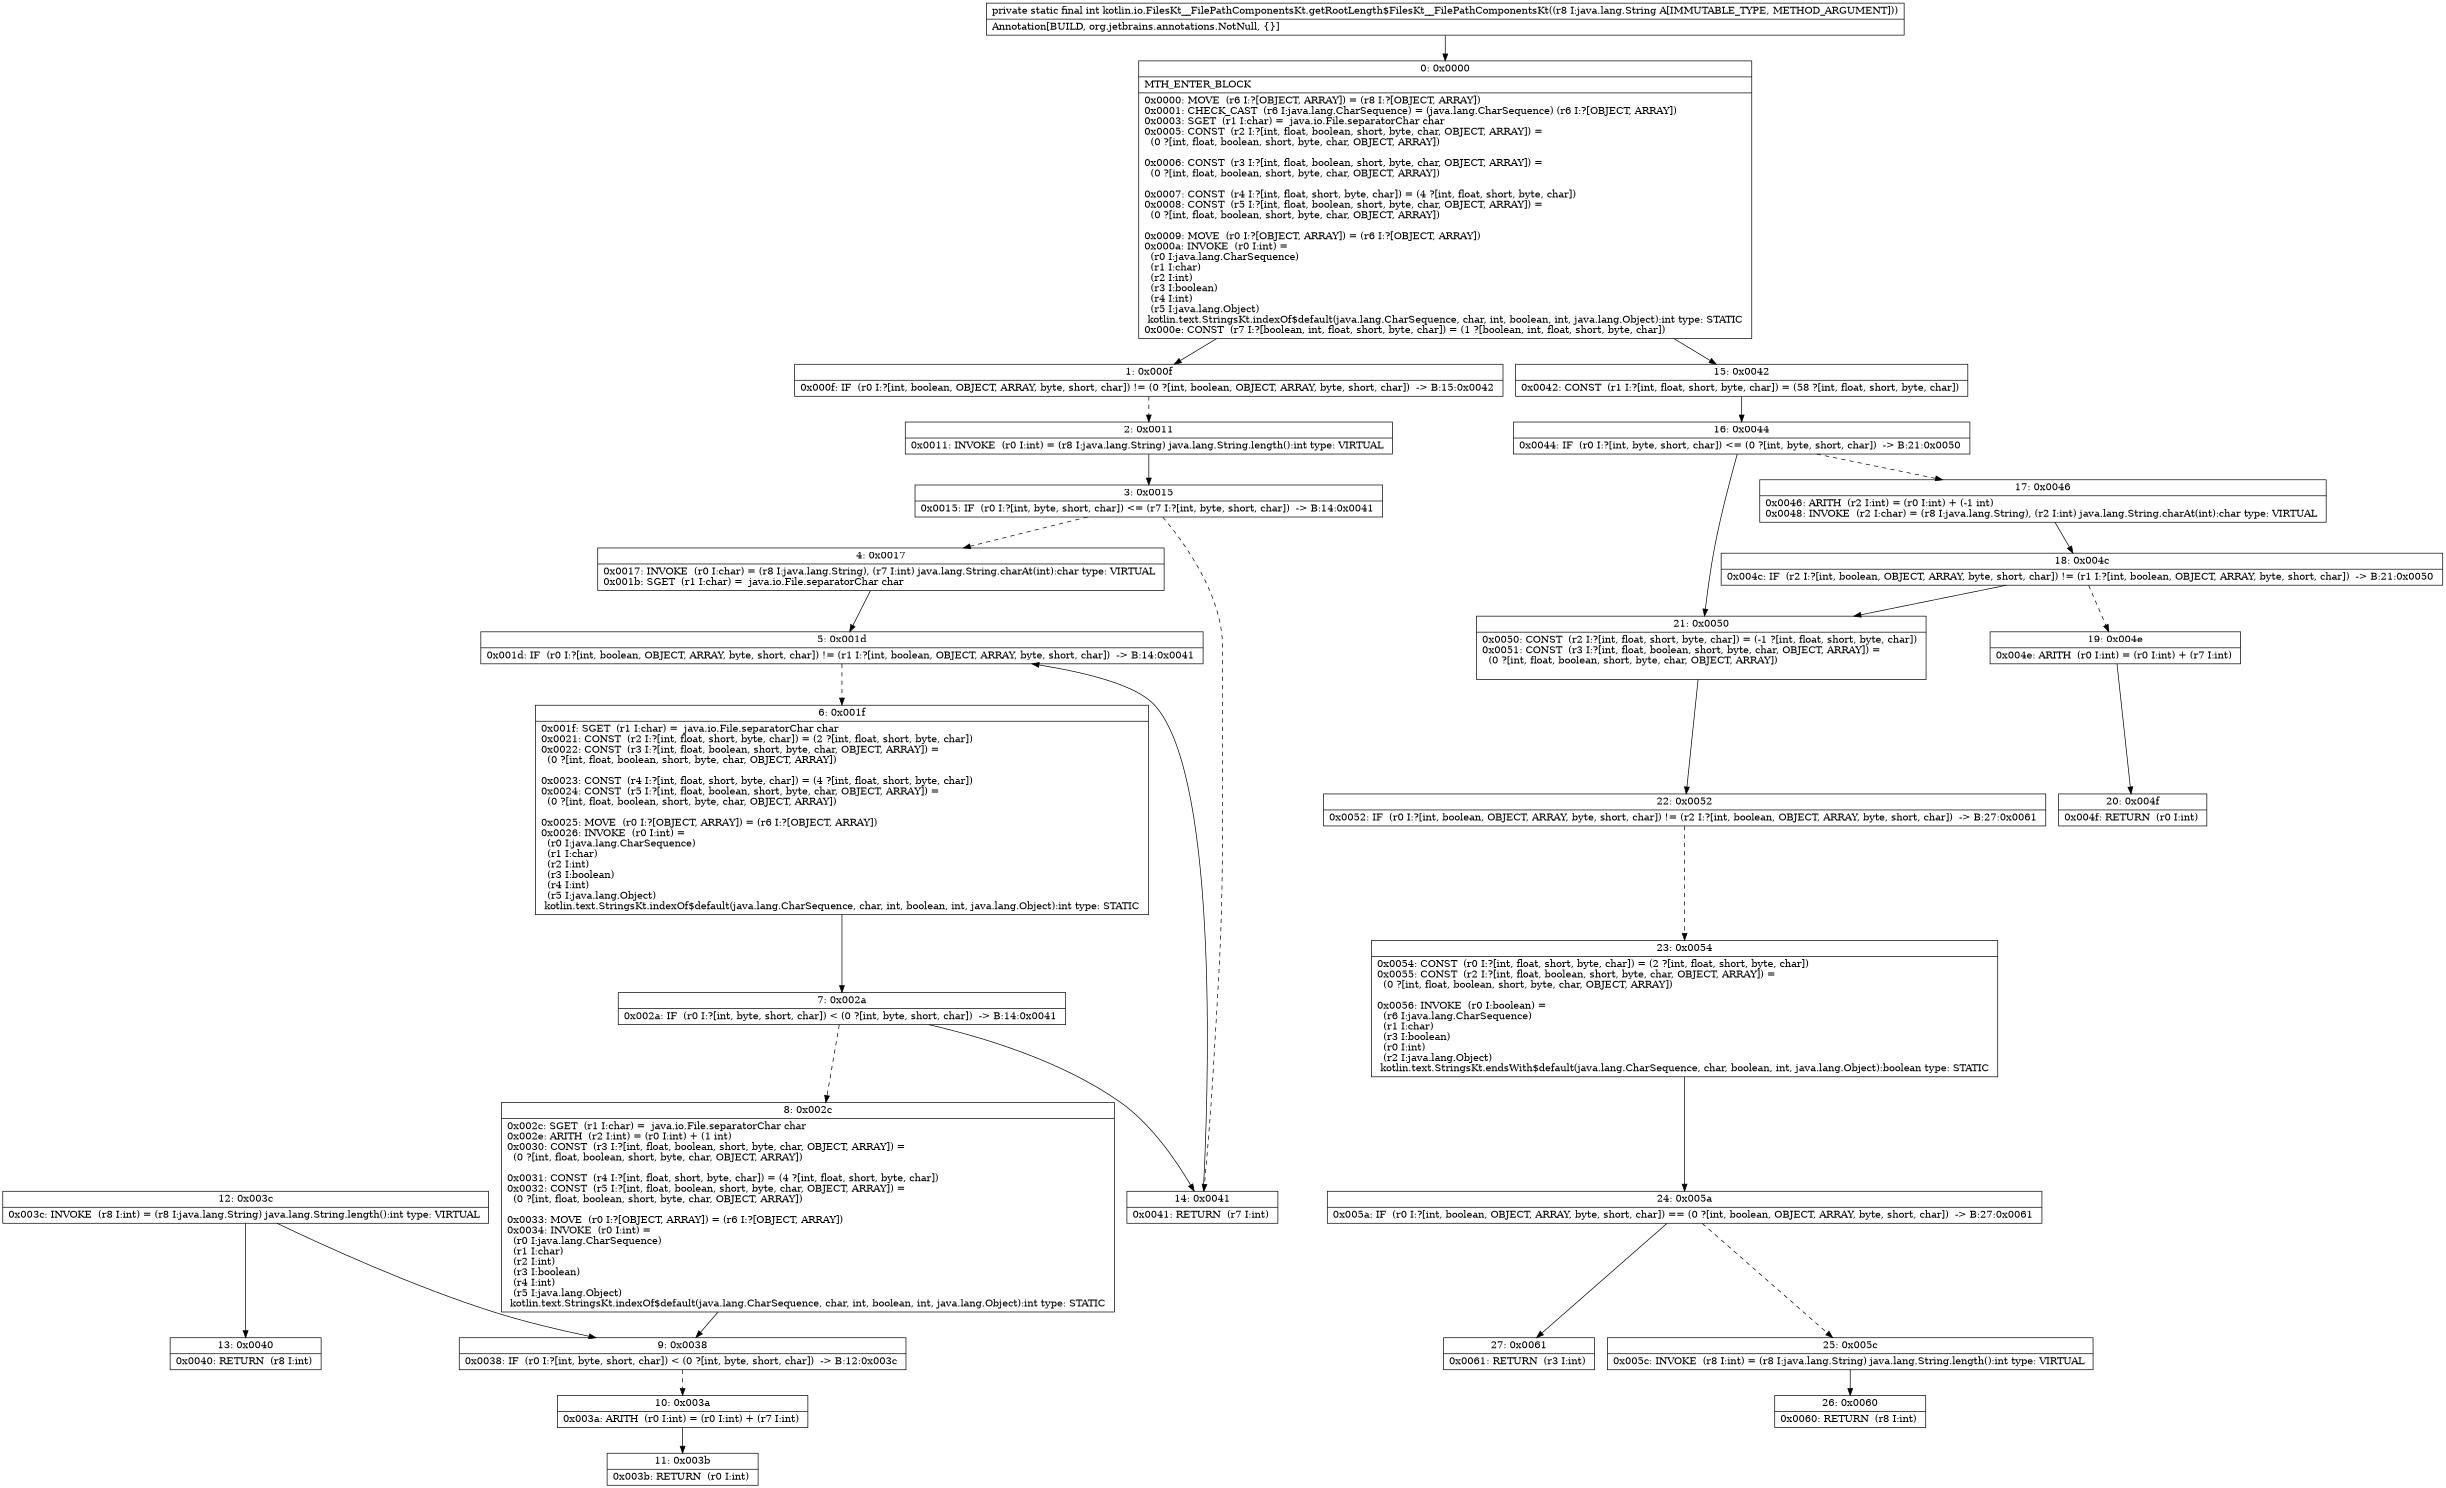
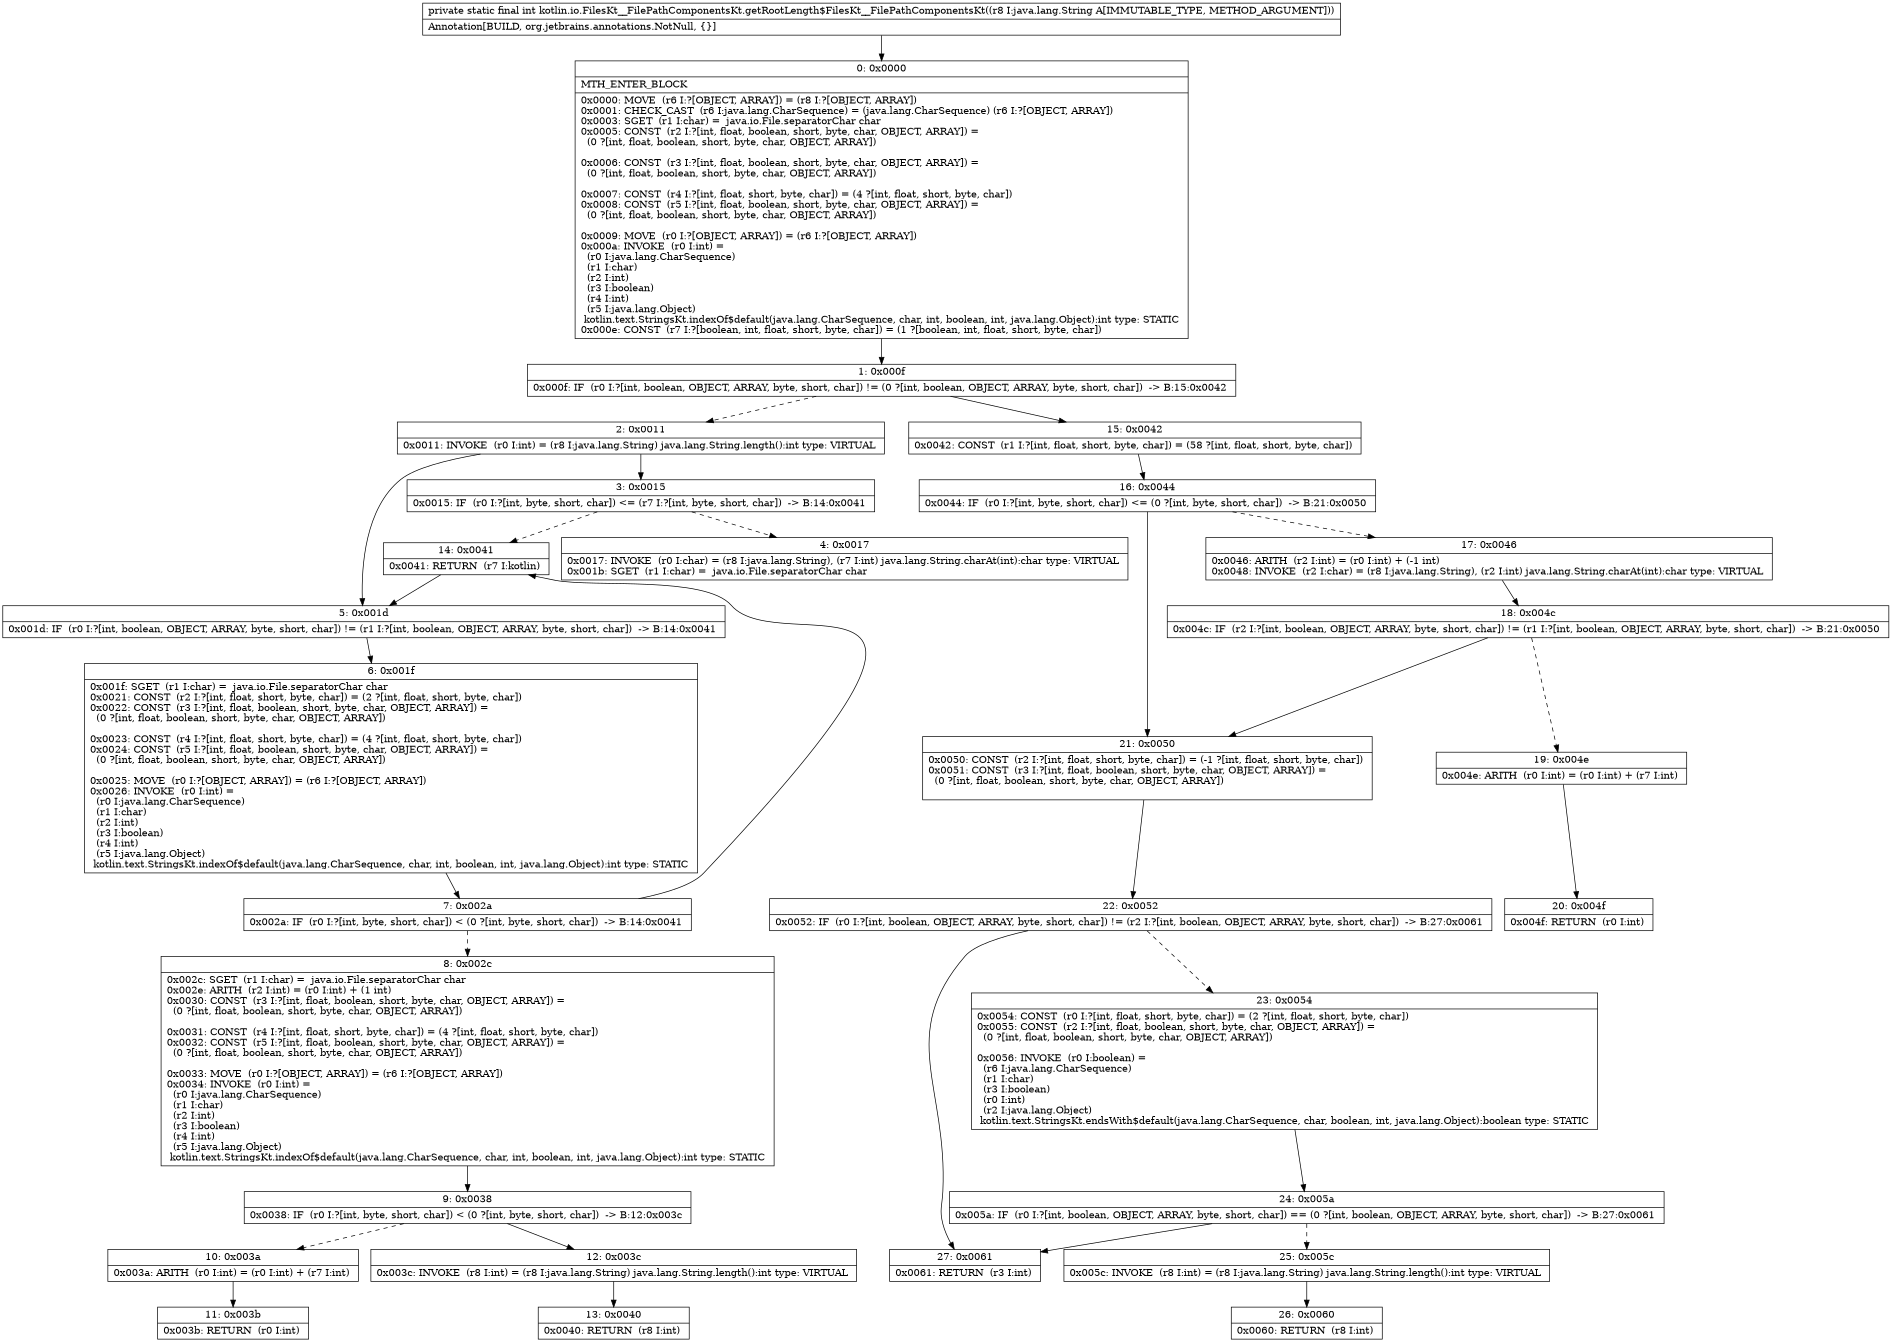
edge "0: 0x0000" -> "15: 0x0042": now "1: 0x000f" -> "15: 0x0042"
edge "4: 0x0017" -> "5: 0x001d": now "2: 0x0011" -> "5: 0x001d"
edge "5: 0x001d" -> "6: 0x001f": style dashed -> solid
edge "22: 0x0052" -> "27: 0x0061": added
node "14: 0x0041": text "0x0041: RETURN  (r7 I:int)" -> "0x0041: RETURN  (r7 I:kotlin)"
edge "12: 0x003c" -> "9: 0x0038": reversed
